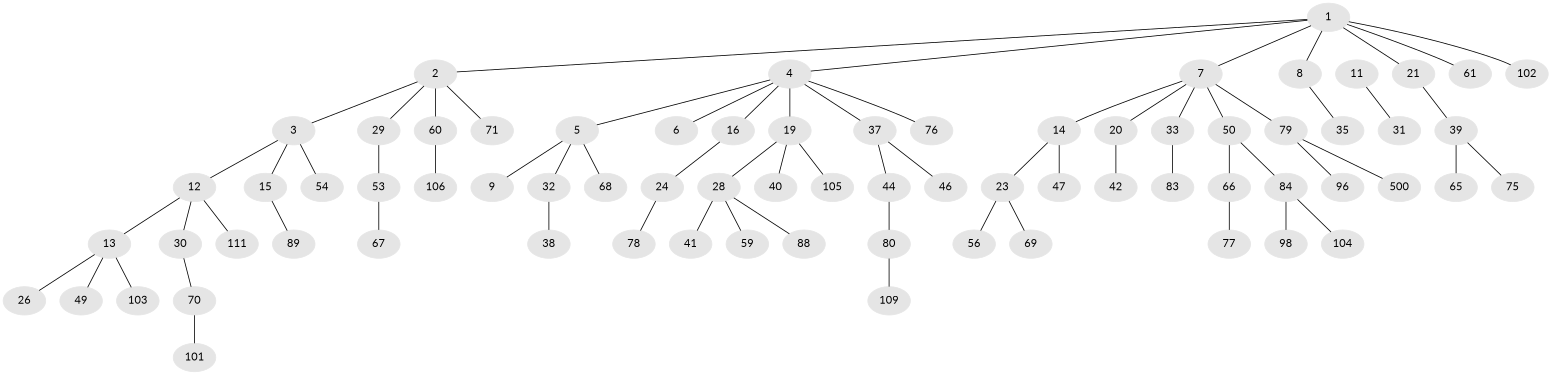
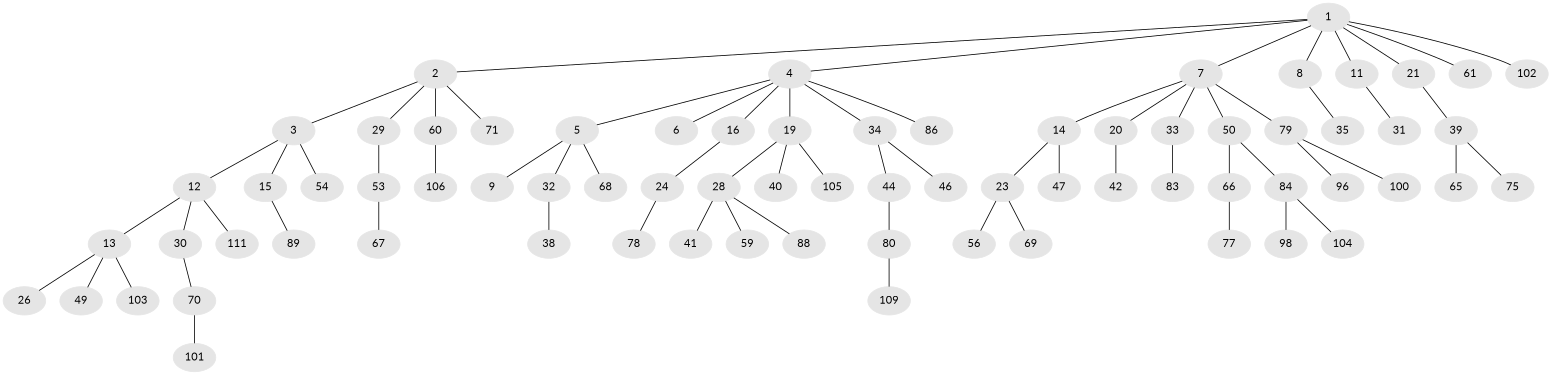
edge "1" -- "11": added
node "37": label "37" -> "34"
node "76": label "76" -> "86"
node "500": label "500" -> "100"
